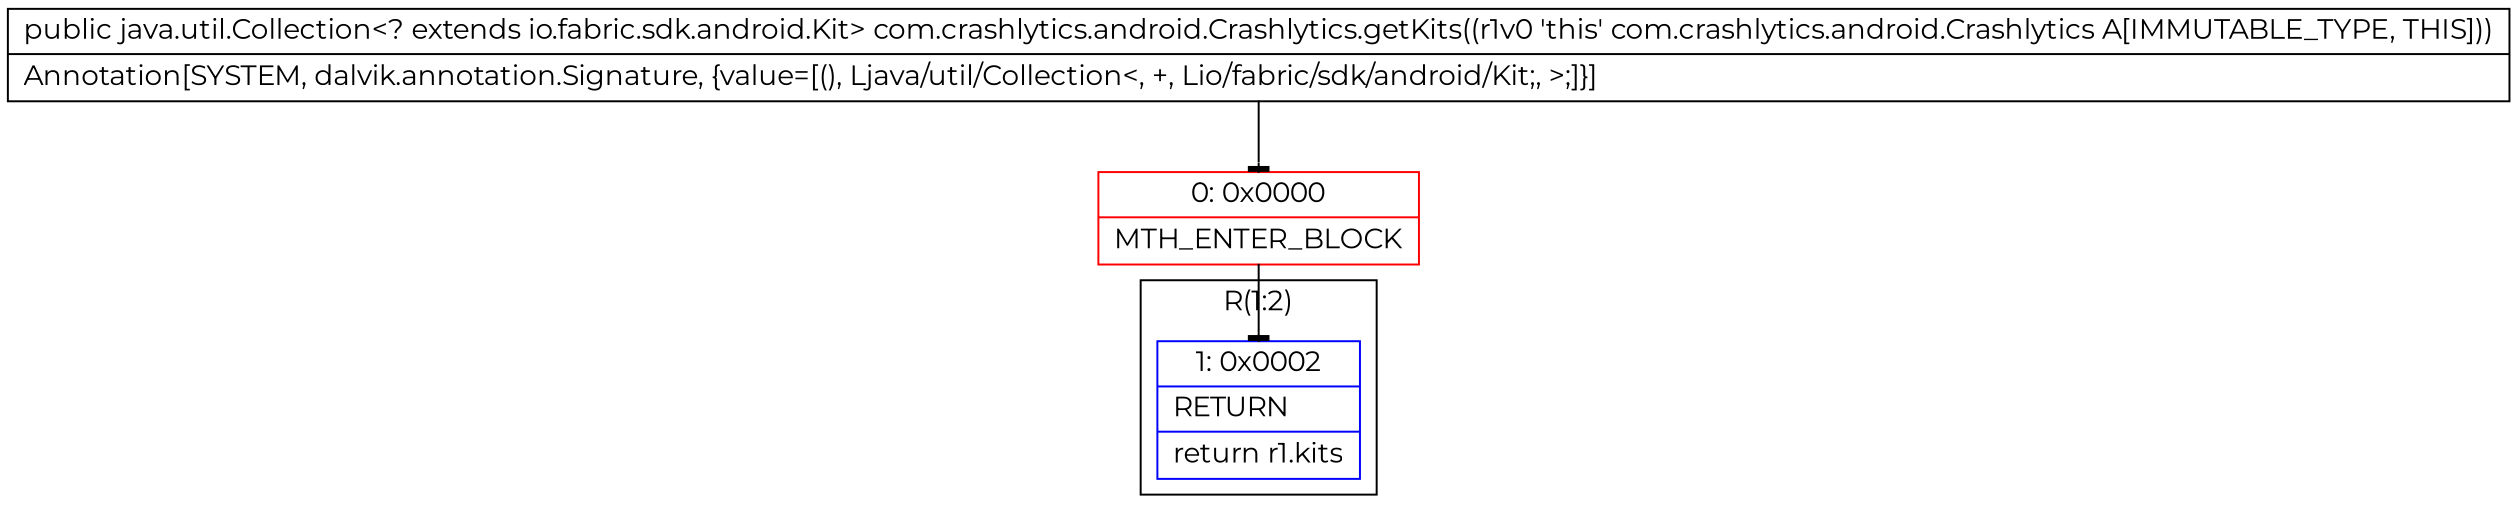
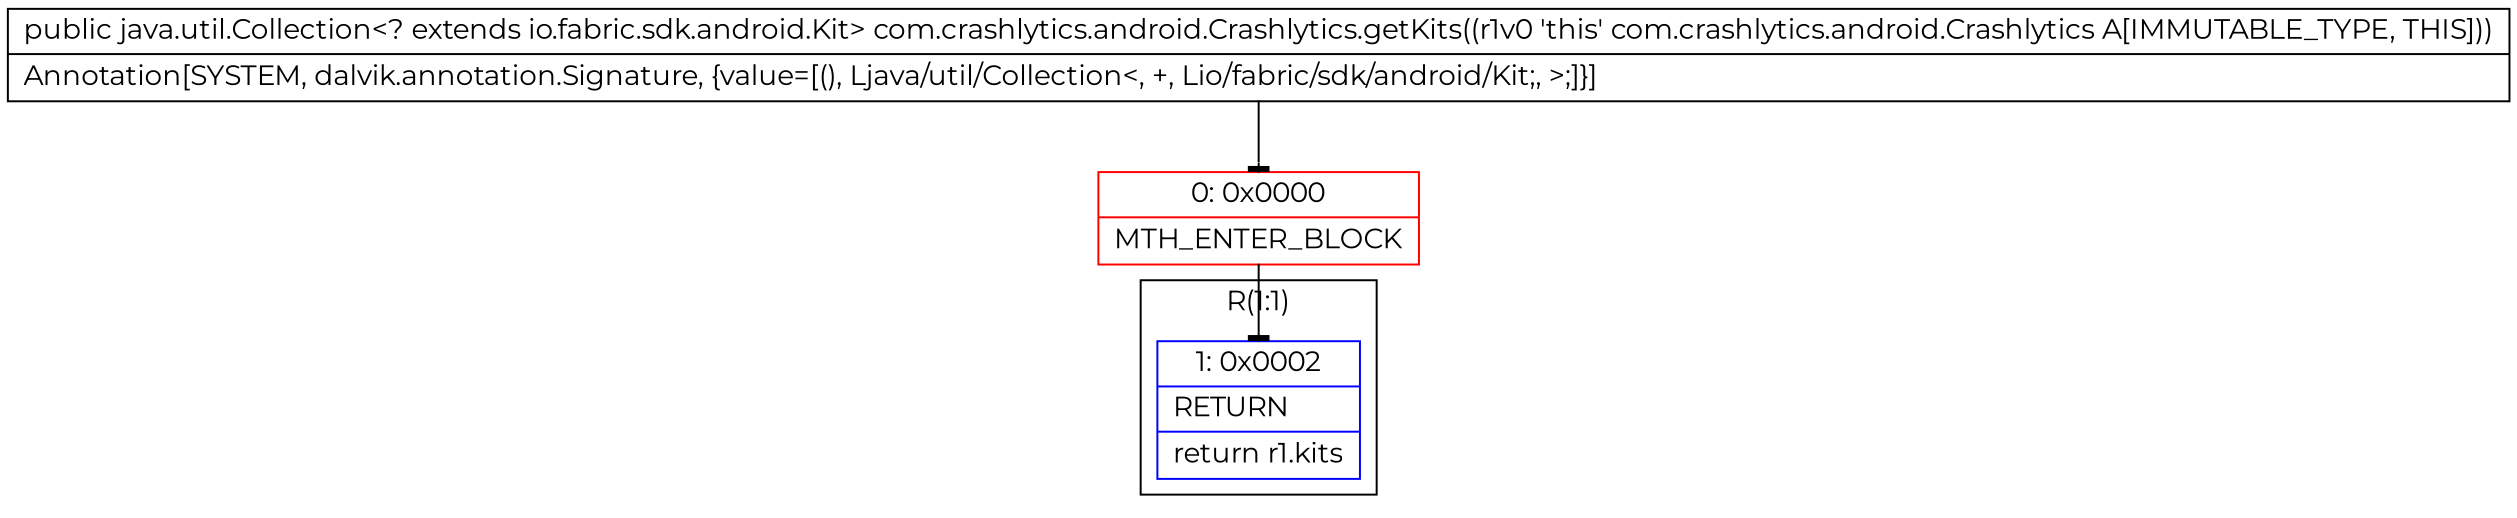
cluster "R(1:2)": label "R(1:2)" -> "R(1:1)"
